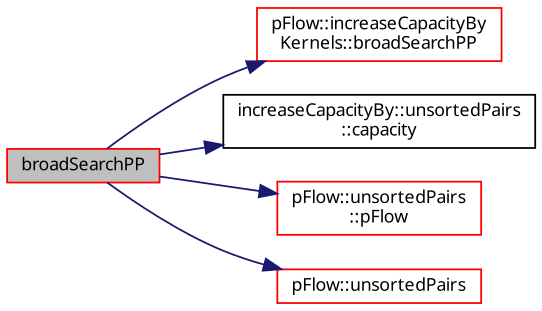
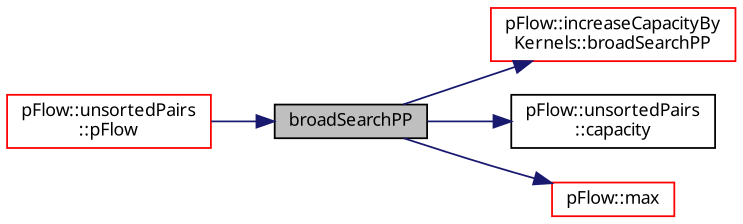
node "increaseCapacityBy::unsortedPairs ::capacity": label "increaseCapacityBy::unsortedPairs ::capacity" -> "pFlow::unsortedPairs ::capacity"
node "broadSearchPP": color red -> black
edge "broadSearchPP" -> "pFlow::unsortedPairs ::pFlow": reversed
node "pFlow::unsortedPairs": label "pFlow::unsortedPairs" -> "pFlow::max"
